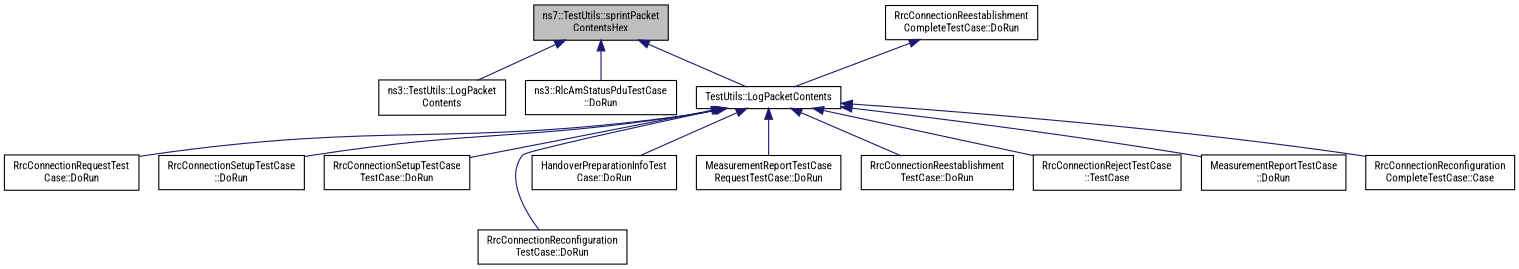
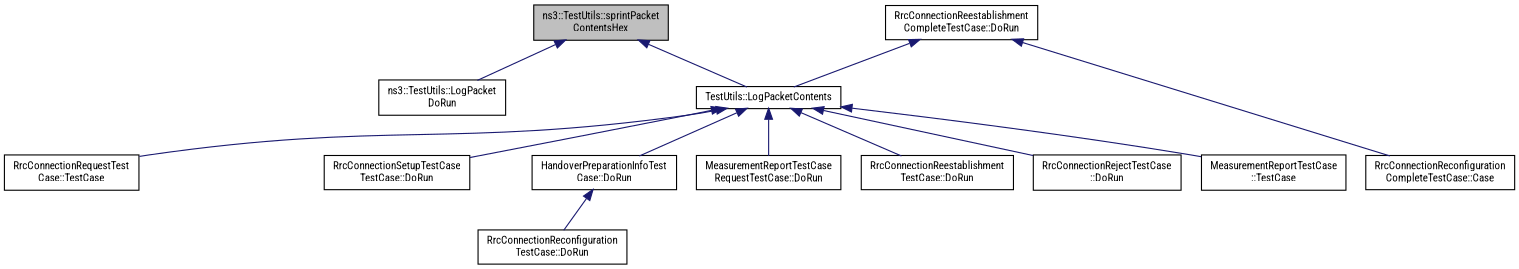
node "ns7::TestUtils::sprintPacket ContentsHex": label "ns7::TestUtils::sprintPacket ContentsHex" -> "ns3::TestUtils::sprintPacket ContentsHex"
node "ns3::TestUtils::LogPacket Contents": label "ns3::TestUtils::LogPacket Contents" -> "ns3::TestUtils::LogPacket DoRun"
node "ns3::RlcAmStatusPduTestCase ::DoRun": removed
edge "RrcConnectionReconfiguration CompleteTestCase::Case" -> "TestUtils::LogPacketContents": now "RrcConnectionReconfiguration CompleteTestCase::Case" -> "RrcConnectionReestablishment CompleteTestCase::DoRun"
edge "RrcConnectionReconfiguration TestCase::DoRun" -> "TestUtils::LogPacketContents": now "RrcConnectionReconfiguration TestCase::DoRun" -> "HandoverPreparationInfoTest Case::DoRun"
node "RrcConnectionRequestTest Case::DoRun": label "RrcConnectionRequestTest Case::DoRun" -> "RrcConnectionRequestTest Case::TestCase"
node "RrcConnectionSetupTestCase ::DoRun": removed
node "RrcConnectionRejectTestCase ::TestCase": label "RrcConnectionRejectTestCase ::TestCase" -> "RrcConnectionRejectTestCase ::DoRun"
node "MeasurementReportTestCase ::DoRun": label "MeasurementReportTestCase ::DoRun" -> "MeasurementReportTestCase ::TestCase"
